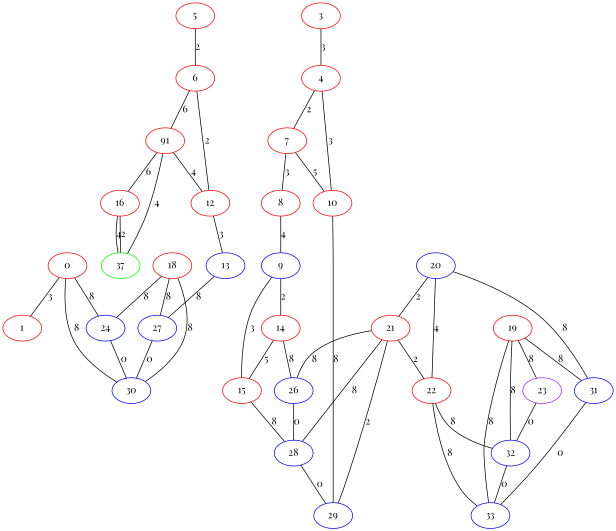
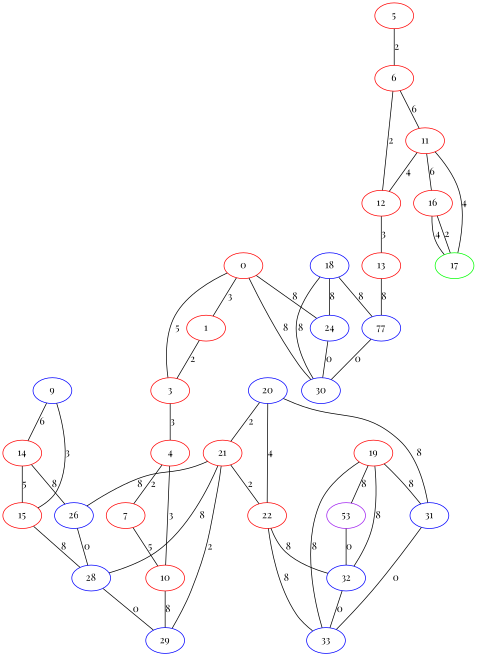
node "91": label "91" -> "11"
node "8": removed
node "37": label "37" -> "17"
node "18": color red -> blue
node "13": color blue -> red
edge "9" -- "14": label "2" -> "6"
edge "0" -- "3": added, label "5"
node "27": label "27" -> "77"
edge "1" -- "3": added, label "2"
node "23": label "23" -> "53"
